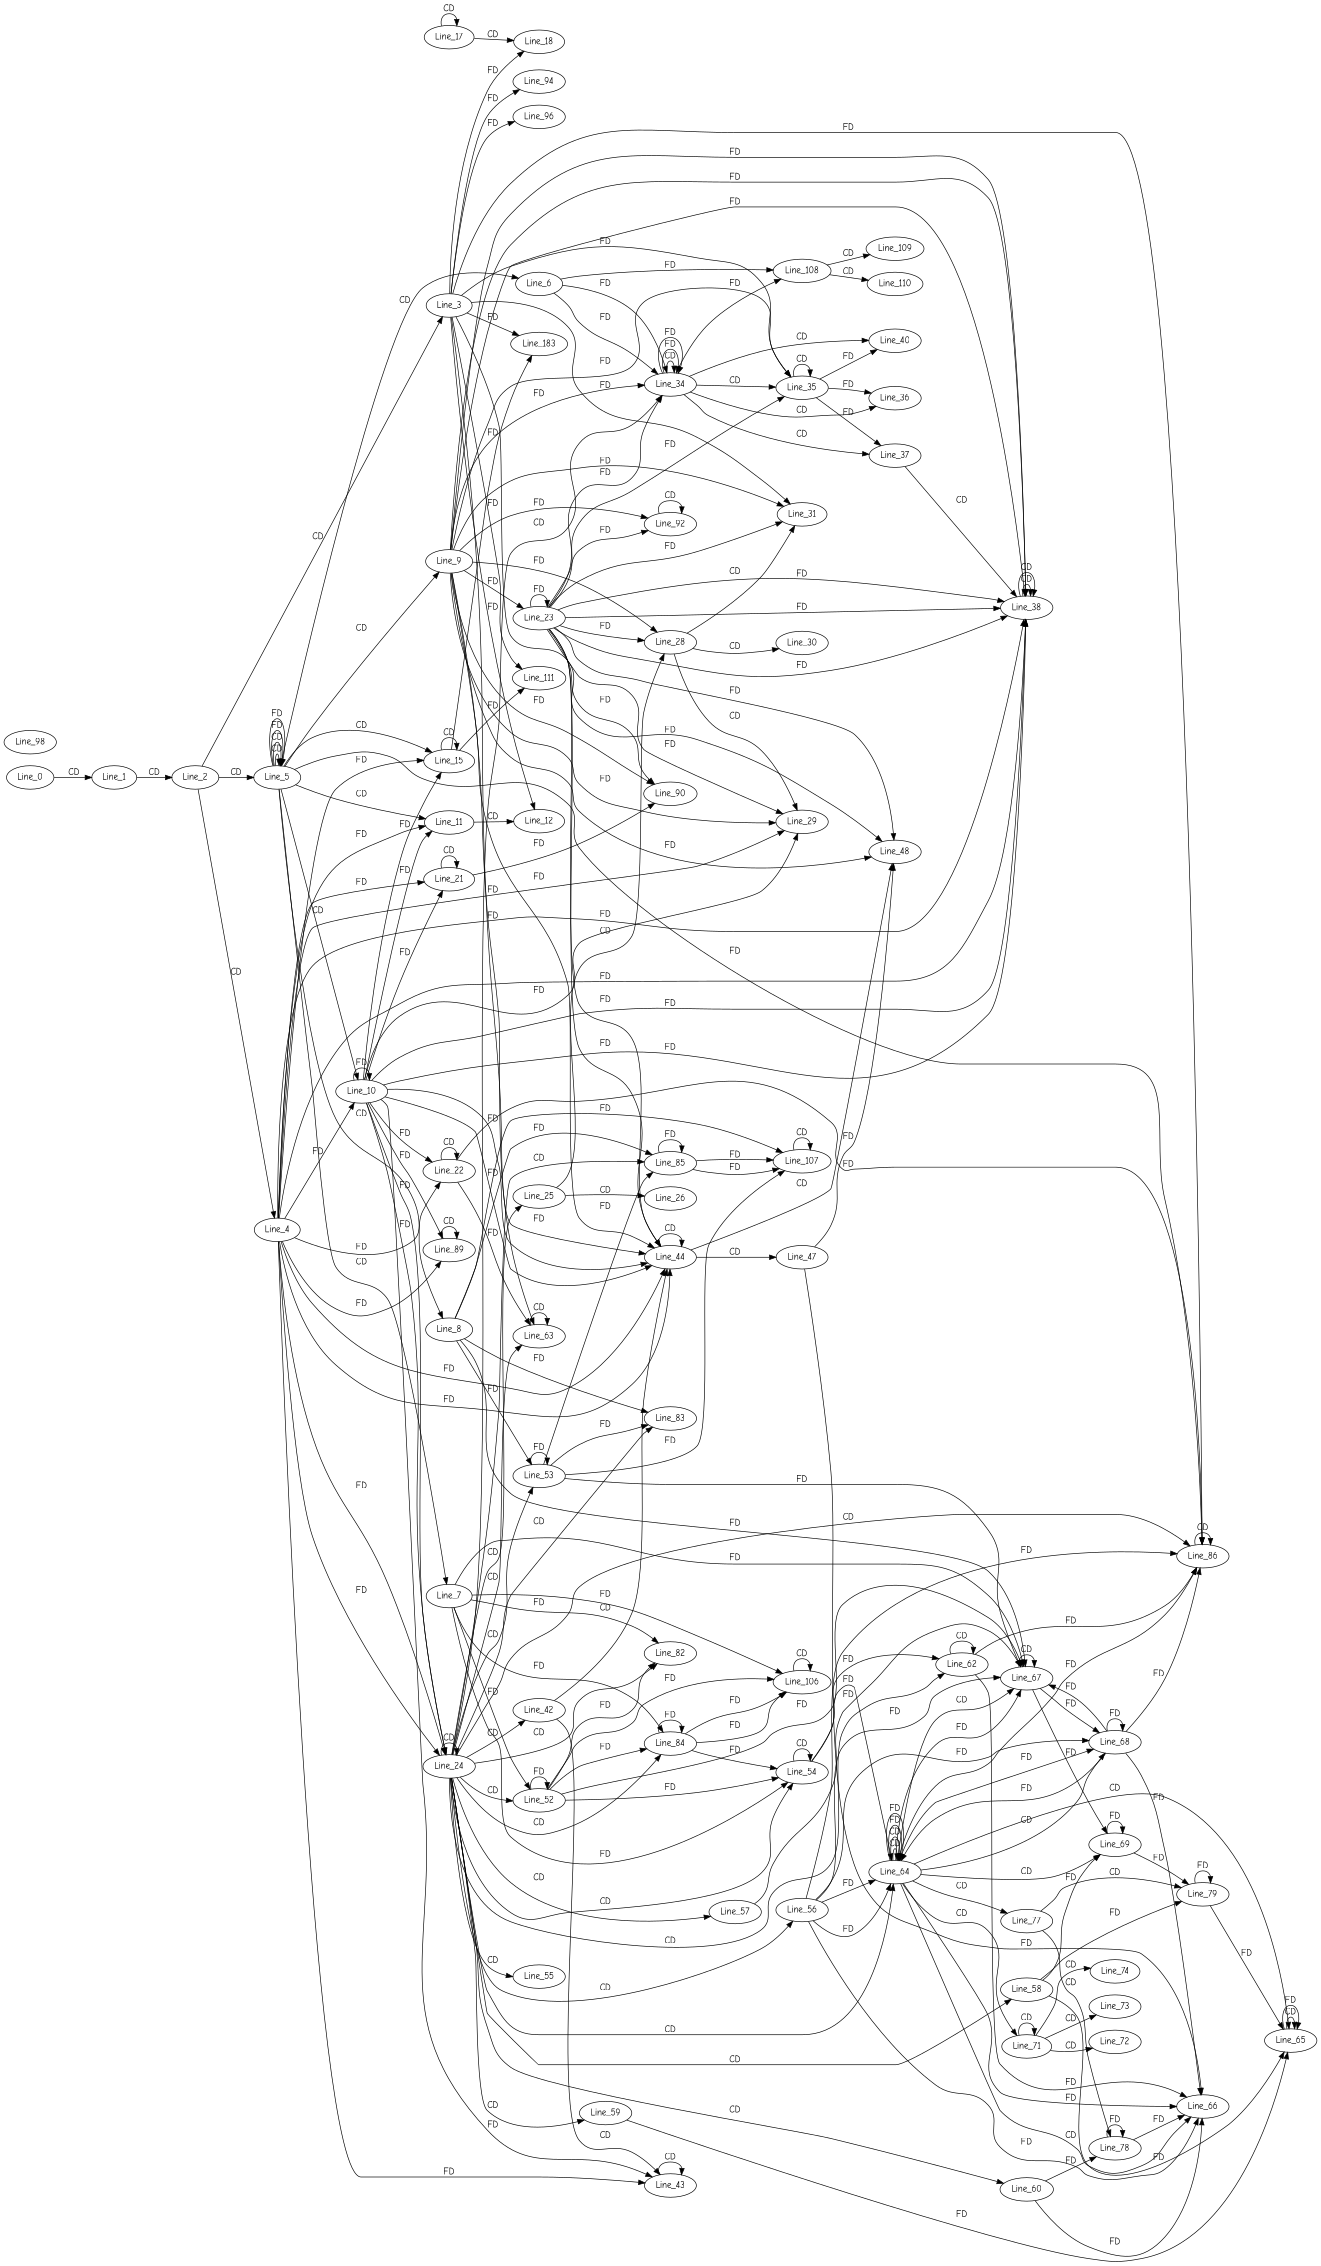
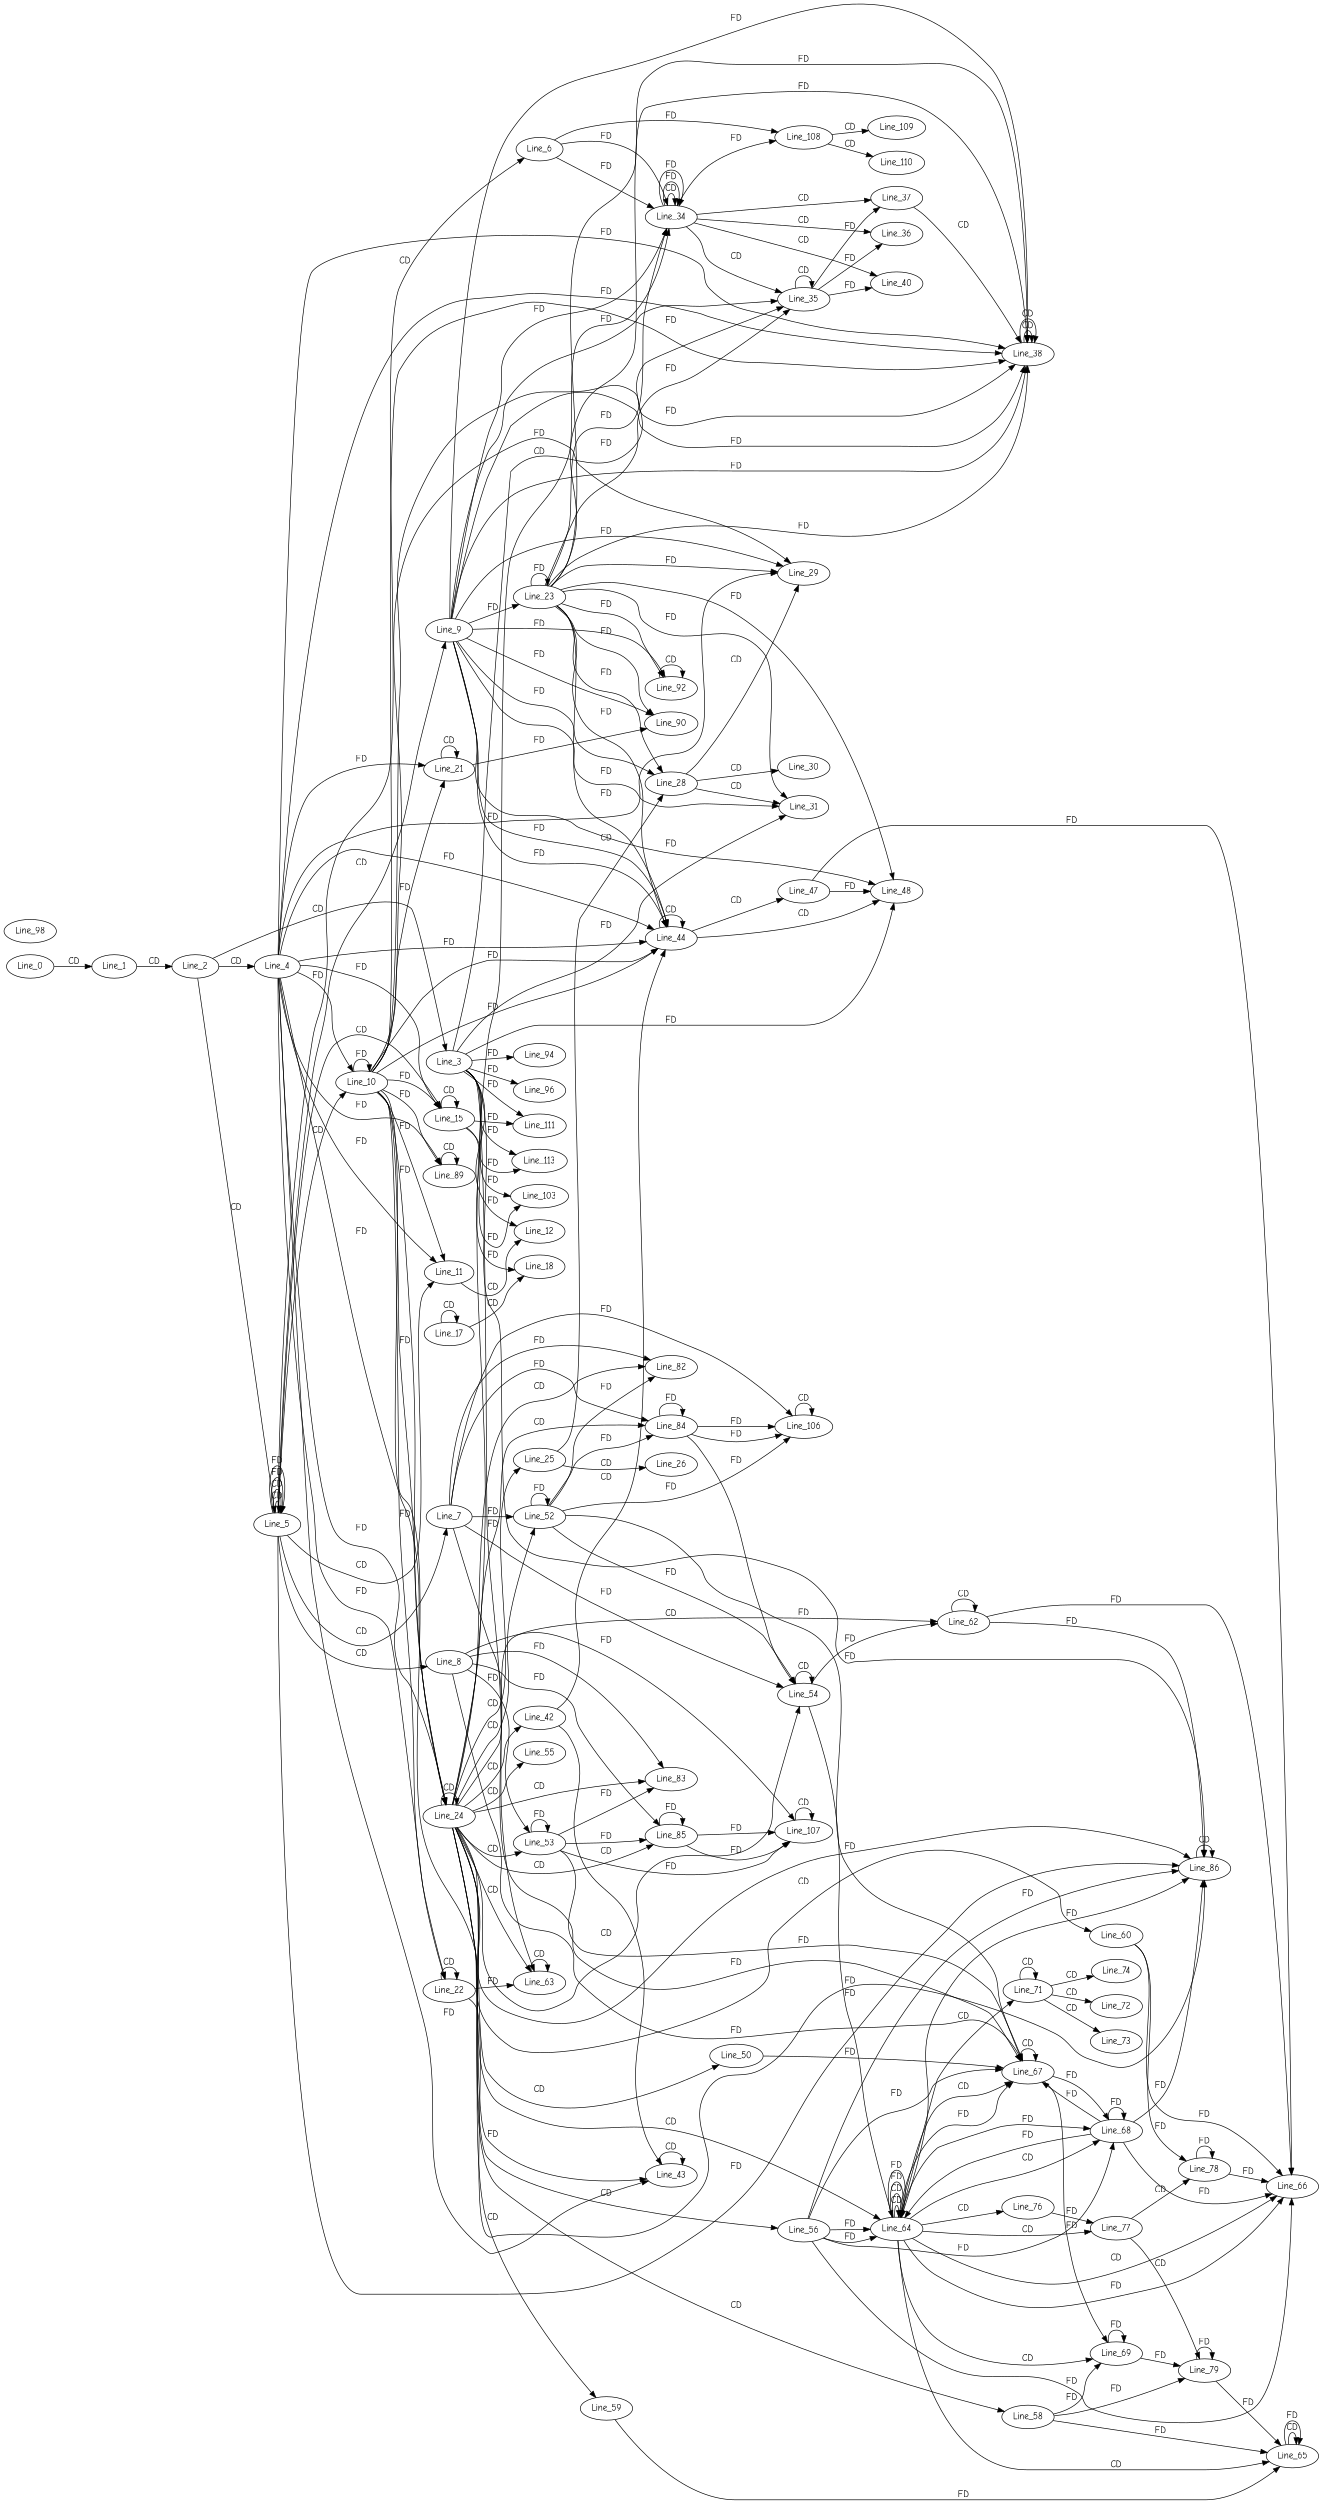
node "Line_183": label "Line_183" -> "Line_113"
node "Line_103": added
edge "Line_24" -> "Line_86": label "CD" -> "FD"
node "Line_57": label "Line_57" -> "Line_50"
node "Line_76": added
